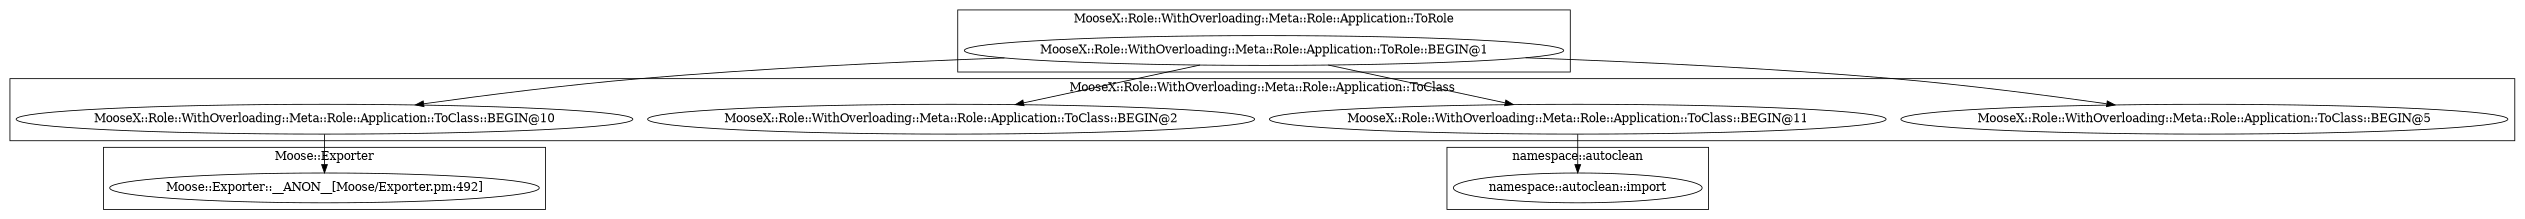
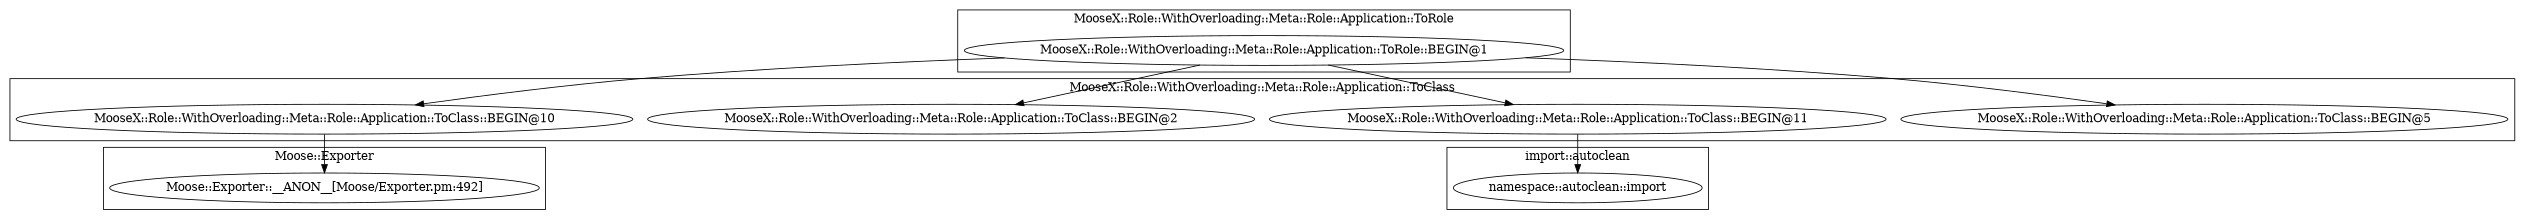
cluster "namespace::autoclean": label "namespace::autoclean" -> "import::autoclean"
